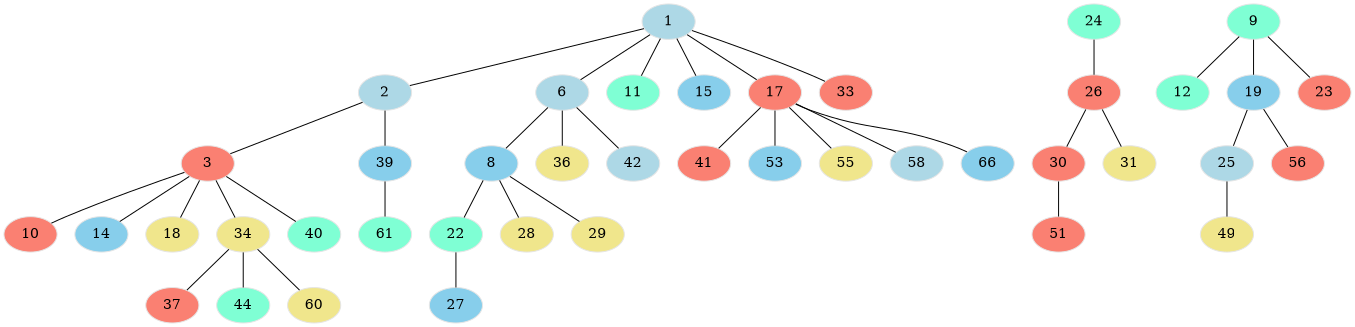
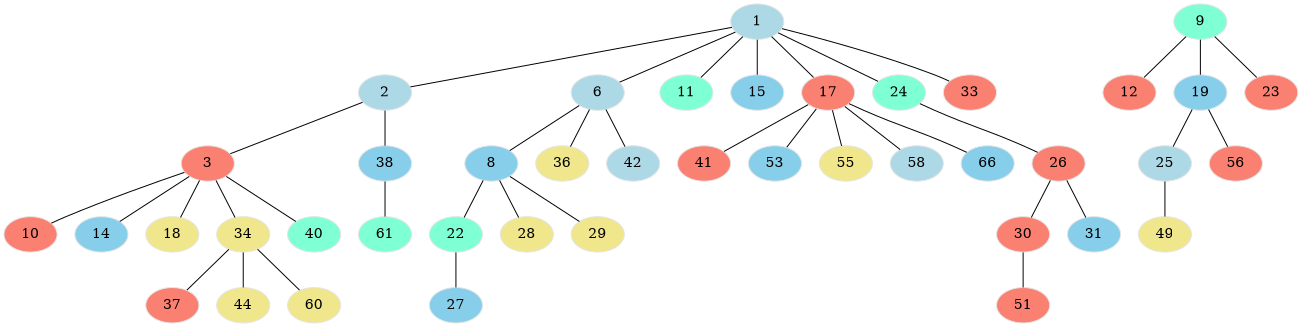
edge "1" -- "24": added
node "12": fillcolor aquamarine -> salmon
node "39": label "39" -> "38"
node "31": fillcolor khaki -> skyblue
node "44": fillcolor aquamarine -> khaki
